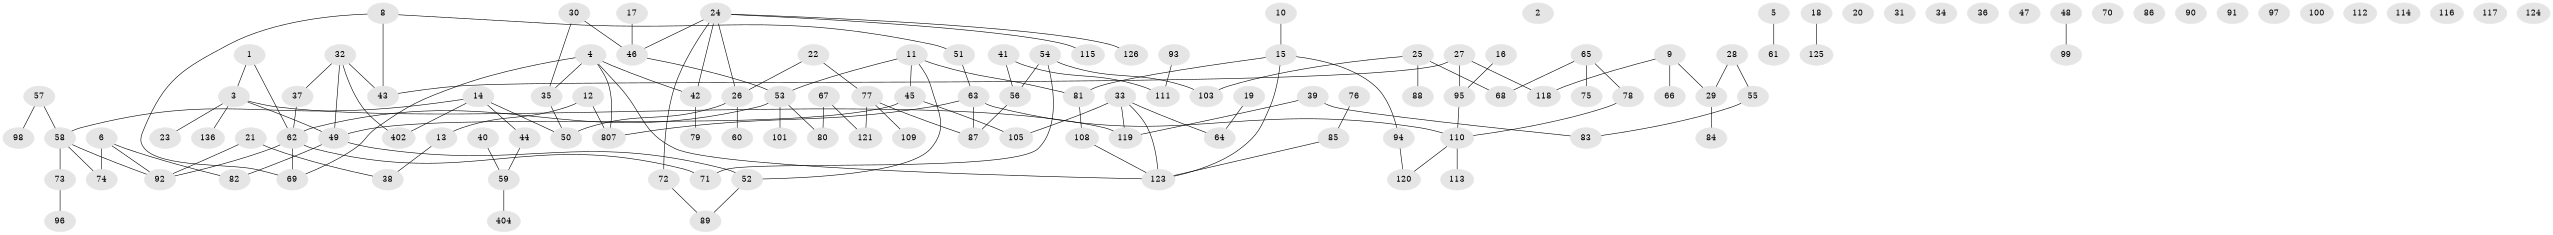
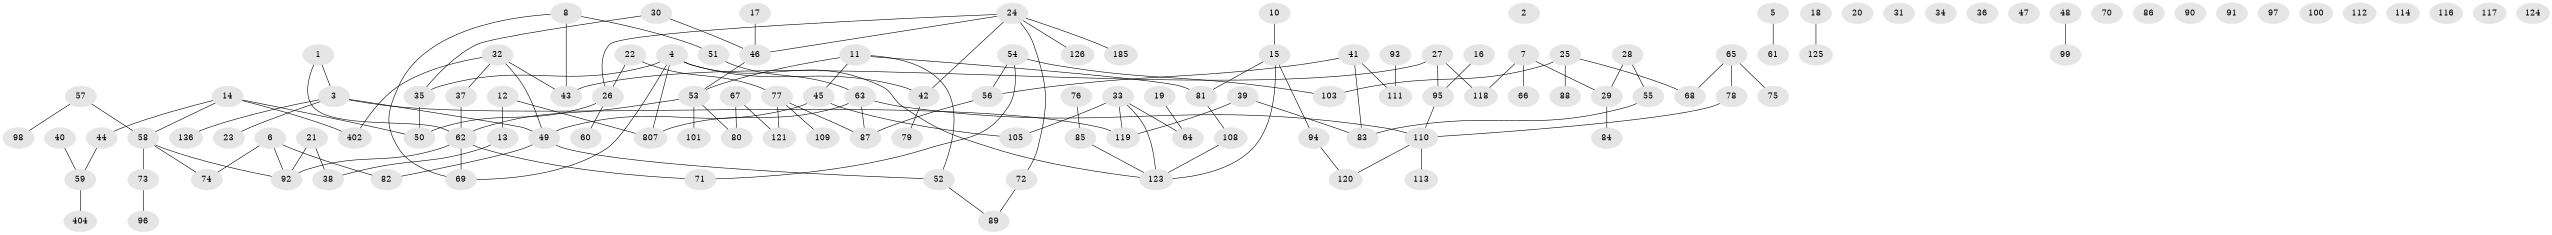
node "115": label "115" -> "185"
node "9": label "9" -> "7"
edge "41" -- "83": added
